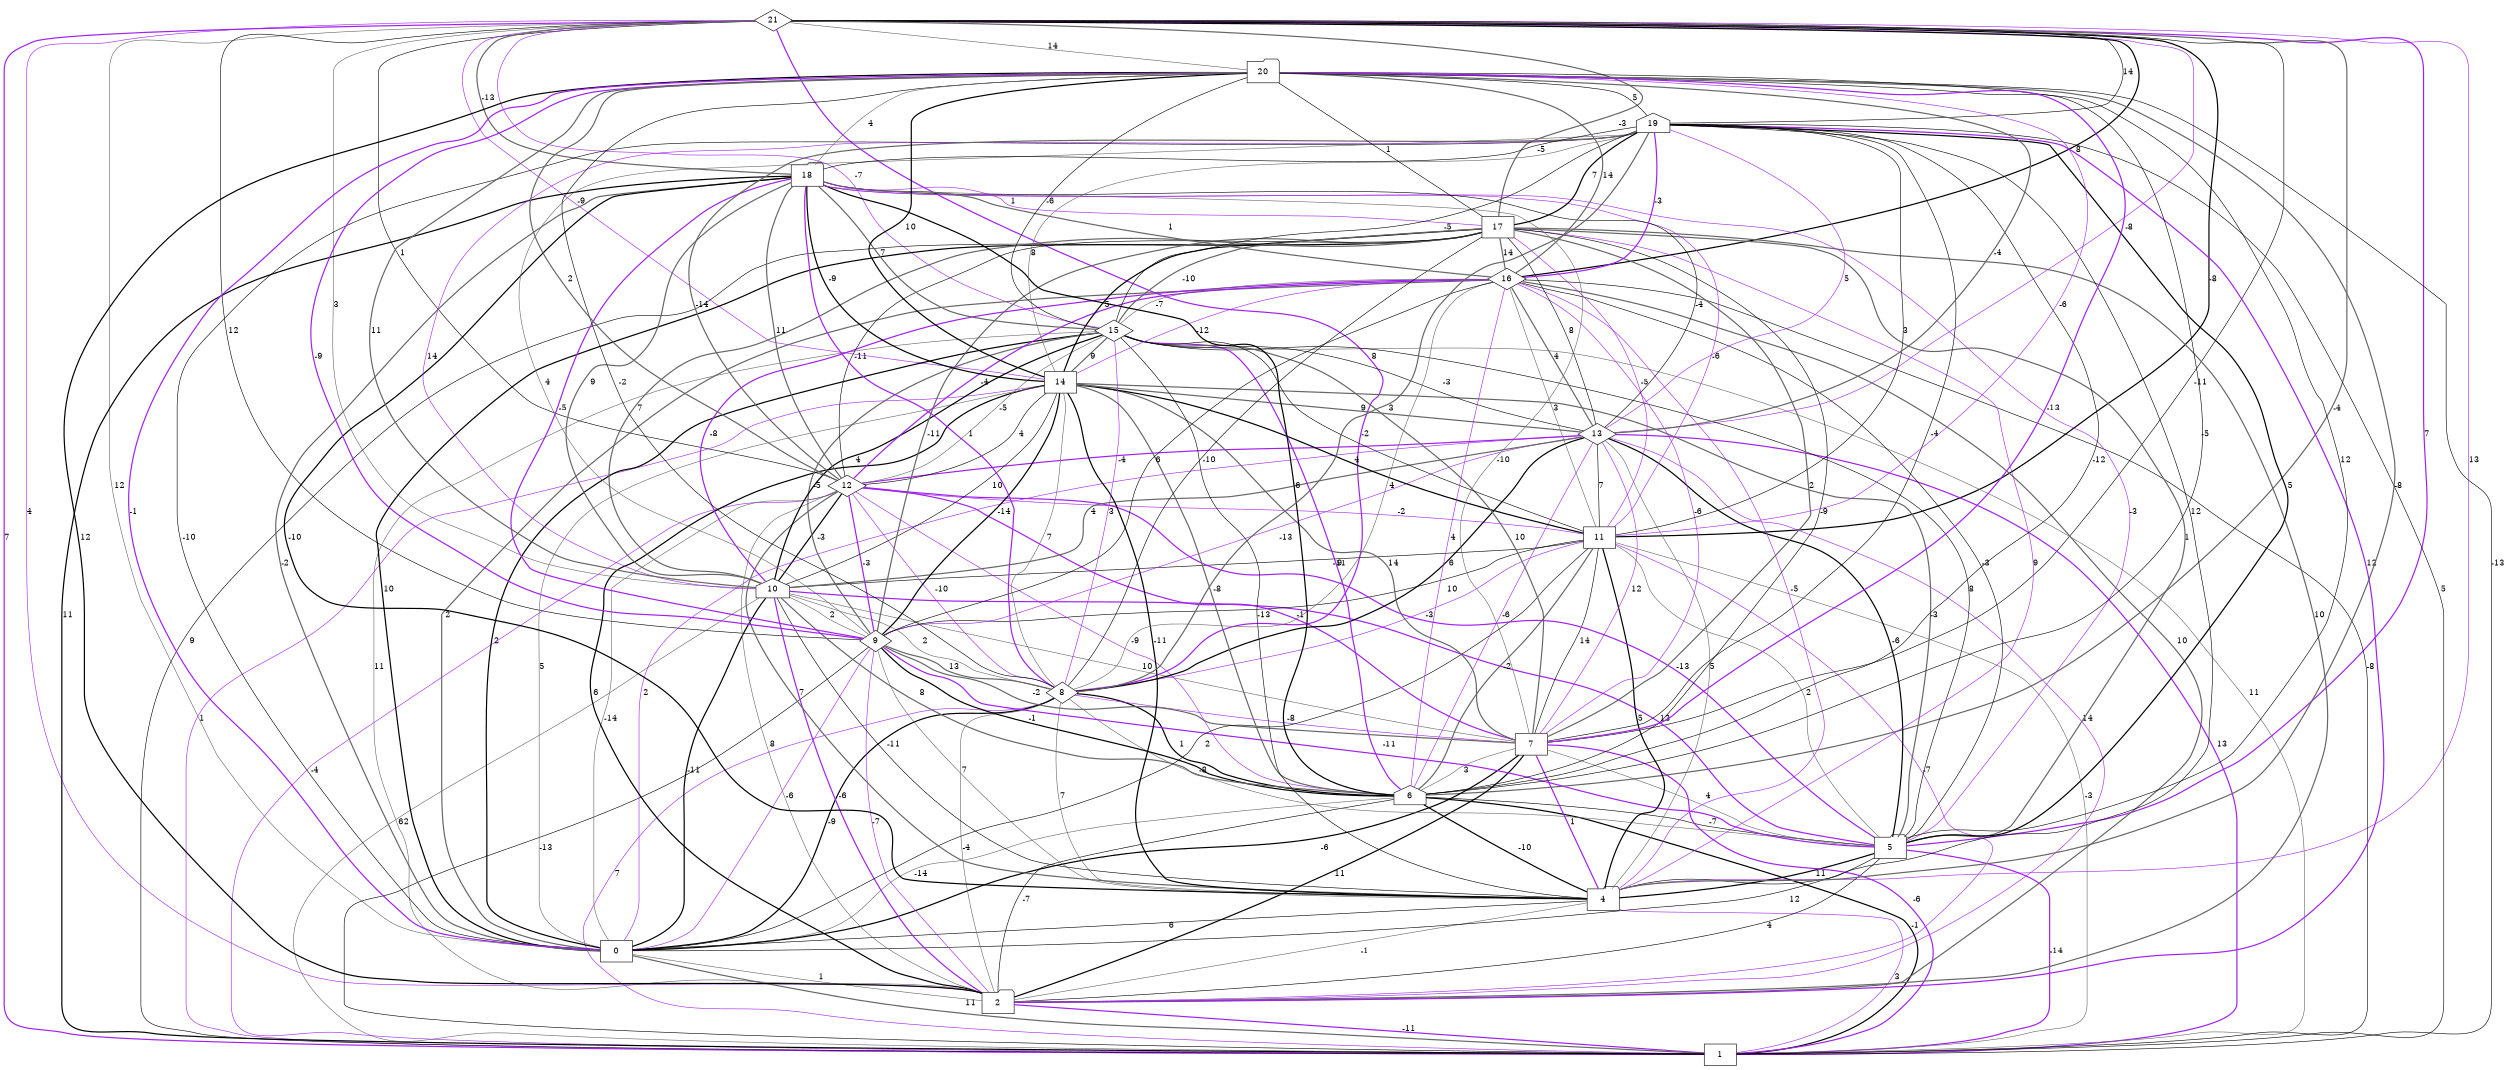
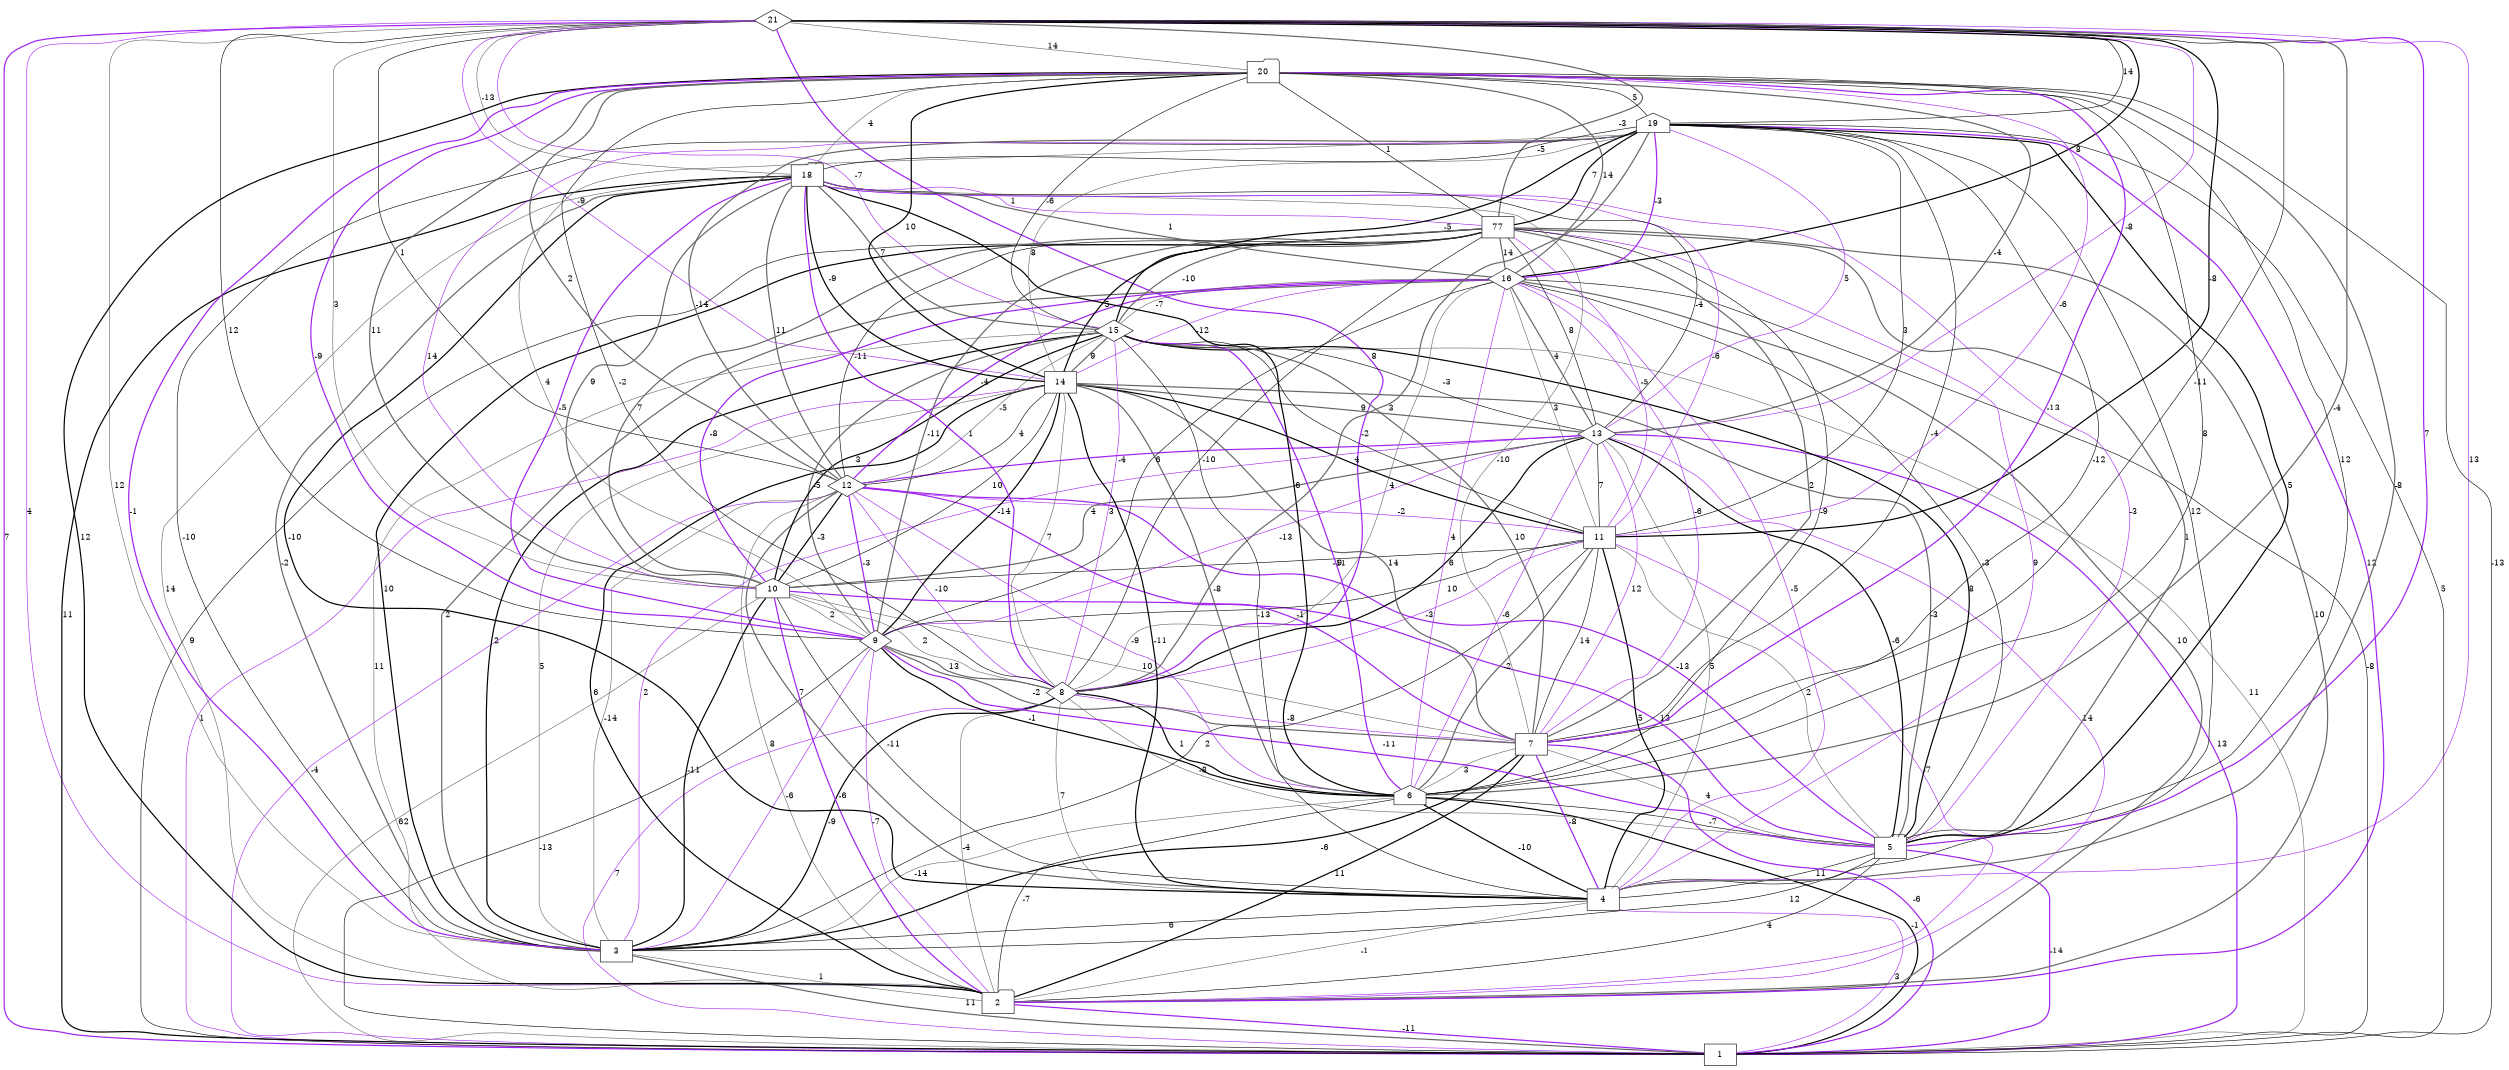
edge "21" -- "18": style bold -> solid
node "17": label "17" -> "77"
edge "19" -- "15": style solid -> bold
edge "15" -- "5": style solid -> bold
edge "20" -- "6": label "-5" -> "8"
edge "15" -- "10": label "4" -> "3"
edge "18" -- "2": added, label "14"
edge "10" -- "6": removed, label "8"
edge "11" -- "1": removed, label "-3"
edge "7" -- "4": label "1" -> "-8"
edge "9" -- "4": removed, label "7"
edge "5" -- "4": style bold -> solid
node "0": label "0" -> "3"
